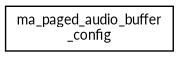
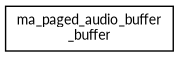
node "ma_paged_audio_buffer _config": label "ma_paged_audio_buffer _config" -> "ma_paged_audio_buffer _buffer"
